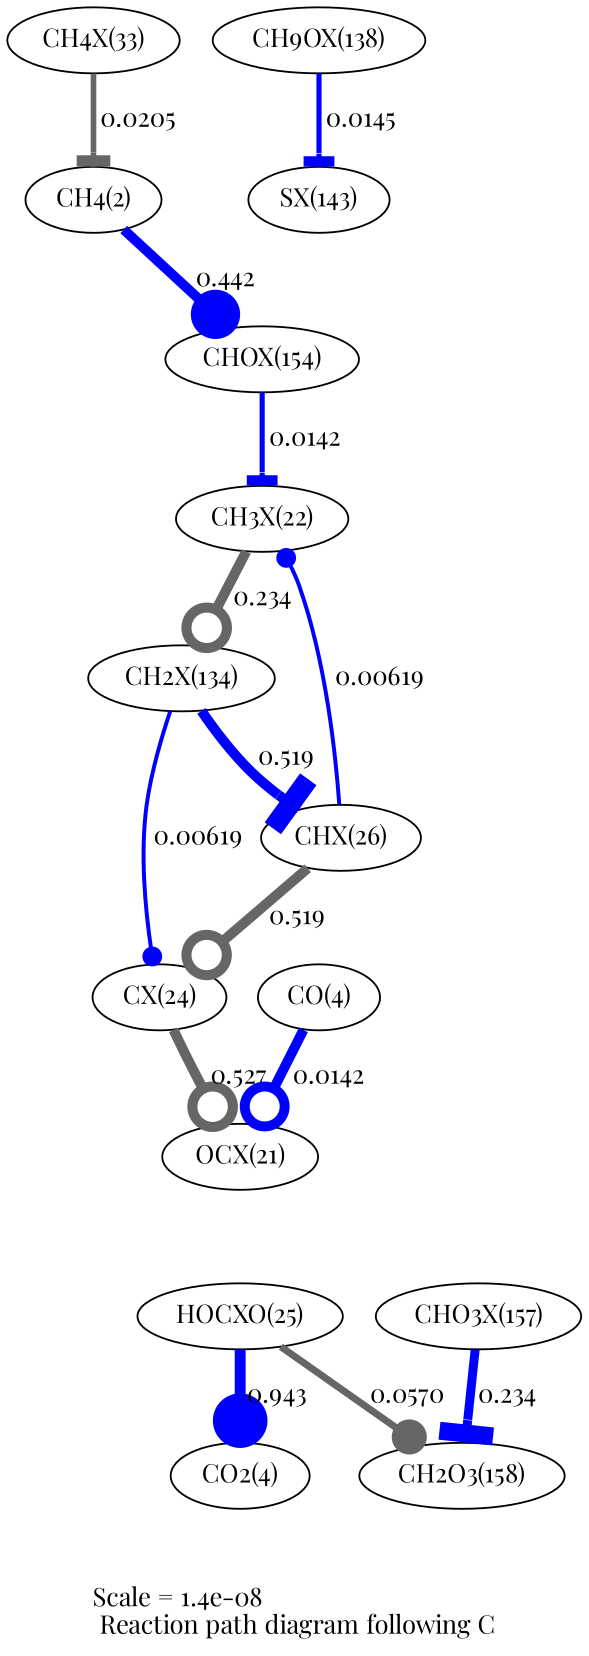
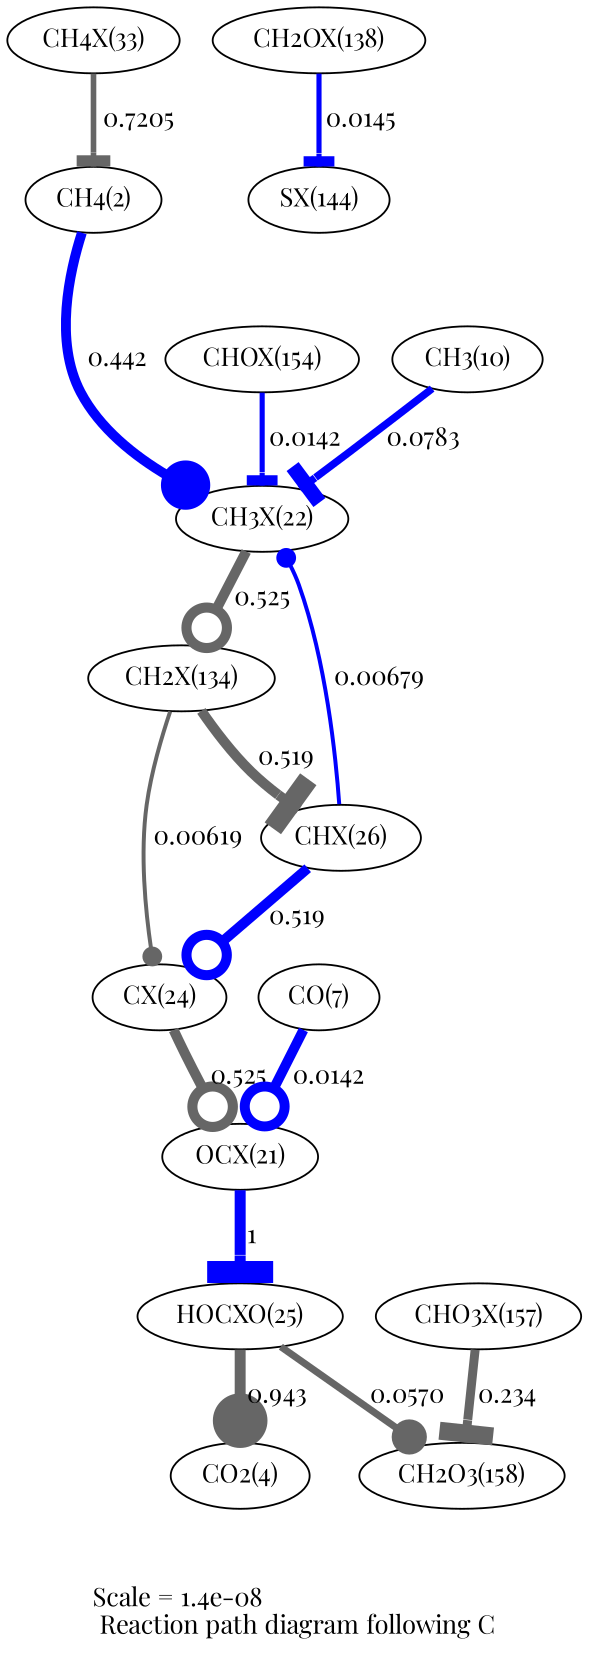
node "CH9OX(138)": label "CH9OX(138)" -> "CH2OX(138)"
edge "CH4X(33)" -> "CH4(2)": label " 0.0205" -> " 0.7205"
node "SX(143)": label "SX(143)" -> "SX(144)"
edge "CH4(2)" -> "CHOX(154)": now "CH4(2)" -> "CH3X(22)"
node "CH3(10)": added
edge "CH3X(22)" -> "CH2X(134)": label " 0.234" -> " 0.525"
edge "CHX(26)" -> "CH3X(22)": label " 0.00619" -> " 0.00679"
edge "CH2X(134)" -> "CHX(26)": color blue -> gray40
edge "CH2X(134)" -> "CX(24)": color blue -> gray40
edge "CHX(26)" -> "CX(24)": color gray40 -> blue
node "CO(4)": label "CO(4)" -> "CO(7)"
edge "CX(24)" -> "OCX(21)": label " 0.527" -> " 0.525"
edge "OCX(21)" -> "HOCXO(25)": added, label "1"
edge "HOCXO(25)" -> "CO2(4)": color blue -> gray40
edge "CHO3X(157)" -> "CH2O3(158)": color blue -> gray40
